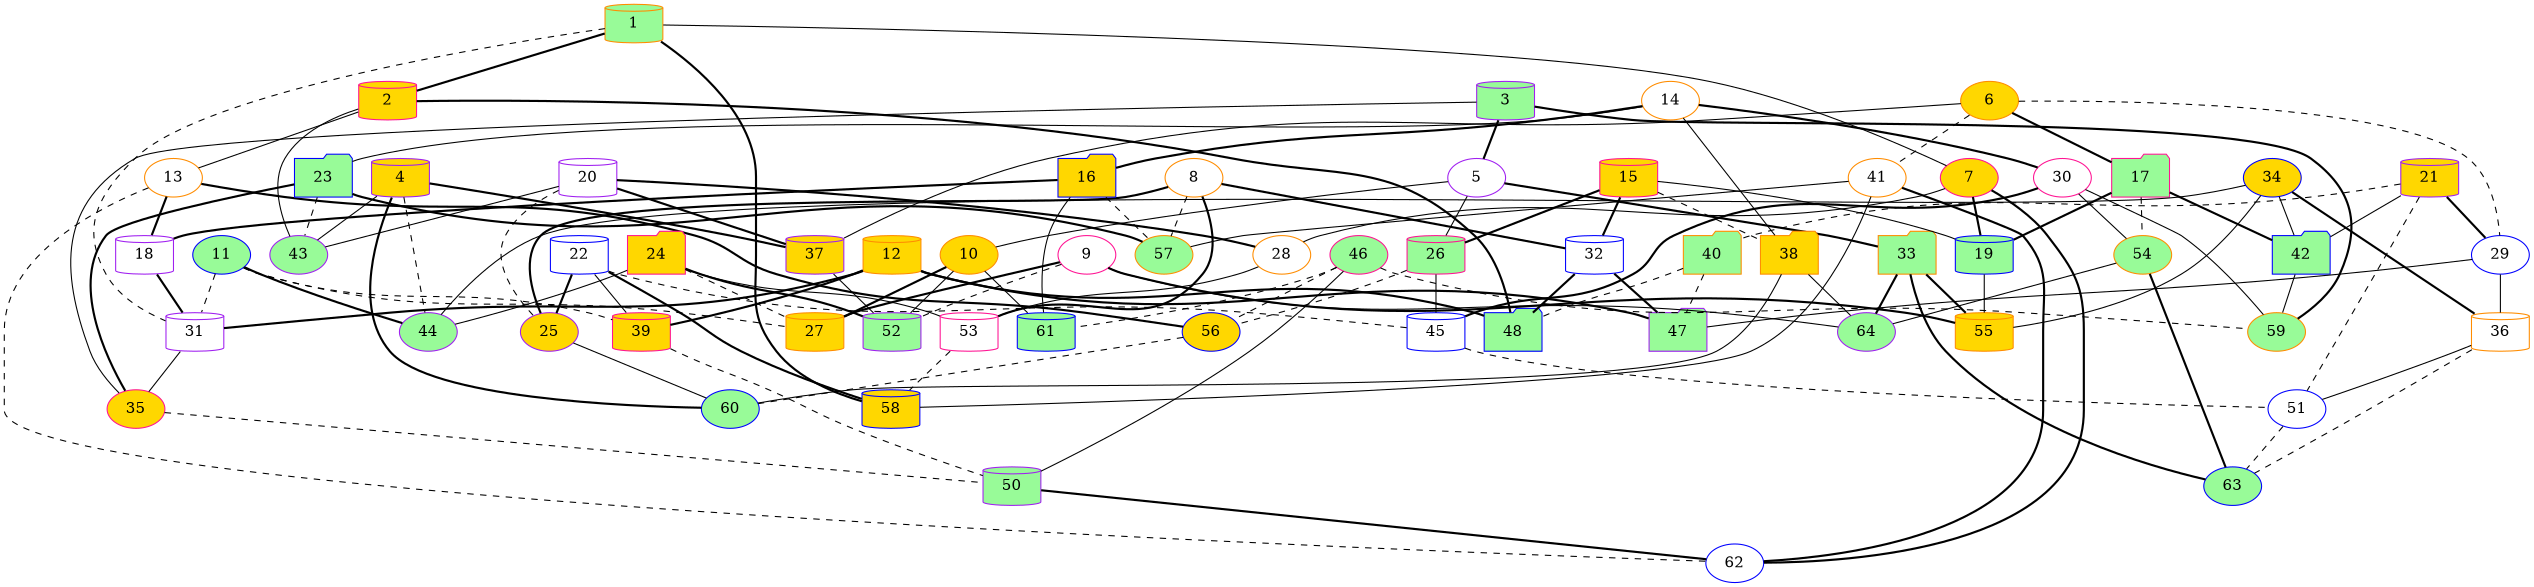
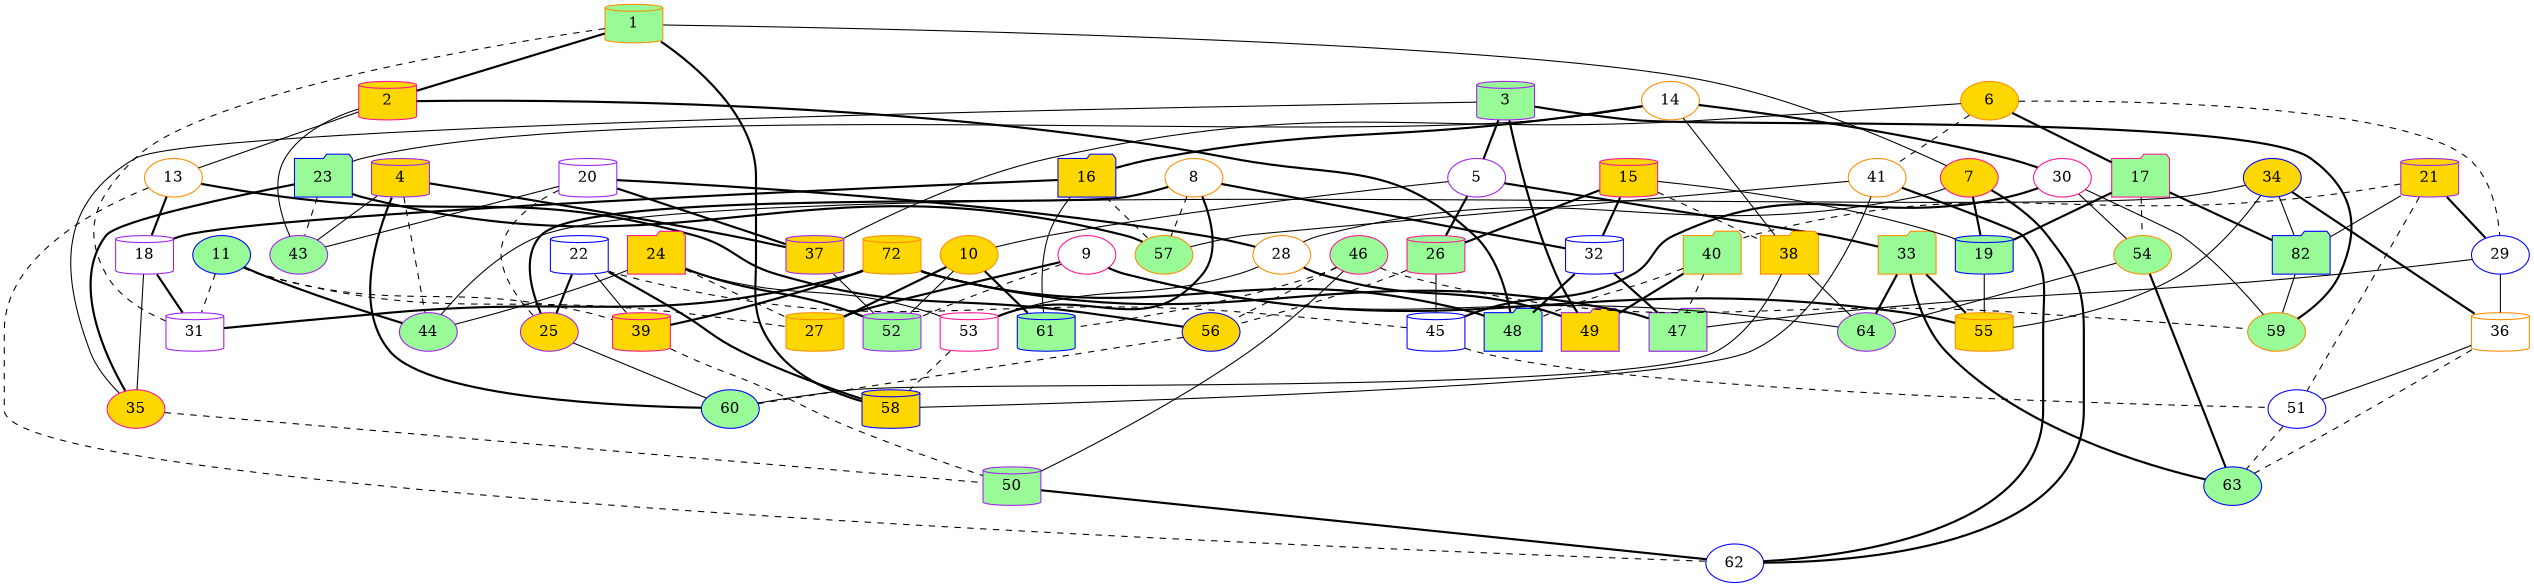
edge "5" -- "26": style solid -> bold
node "12": label "12" -> "72"
node "42": label "42" -> "82"
edge "10" -- "61": style solid -> bold
node "49": added
edge "31" -- "35": now "18" -- "35"
